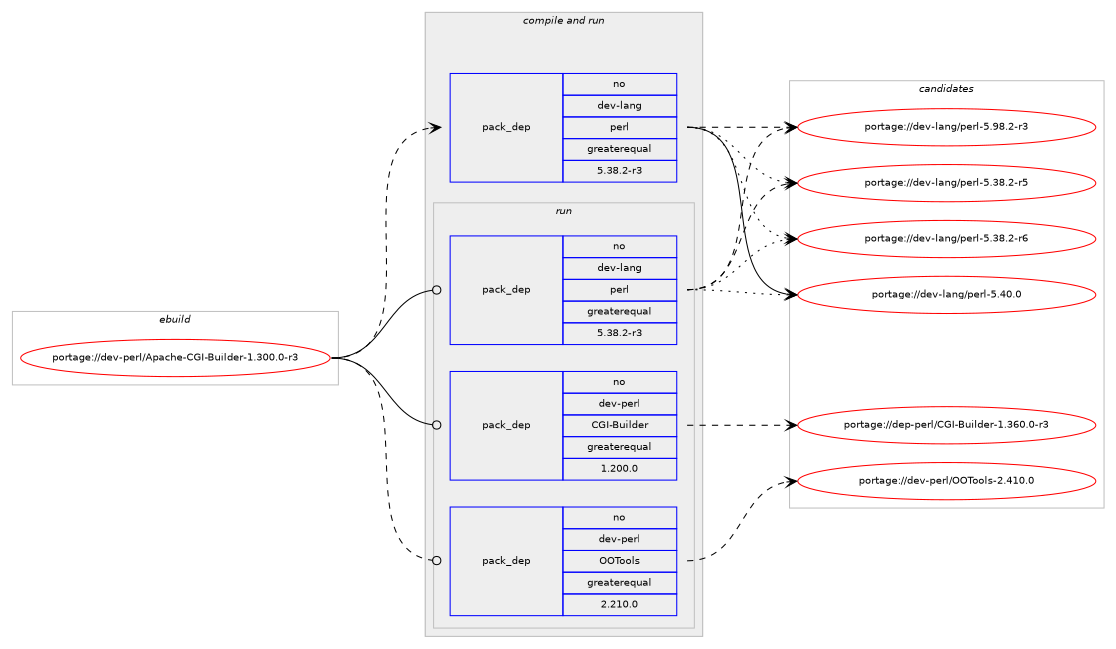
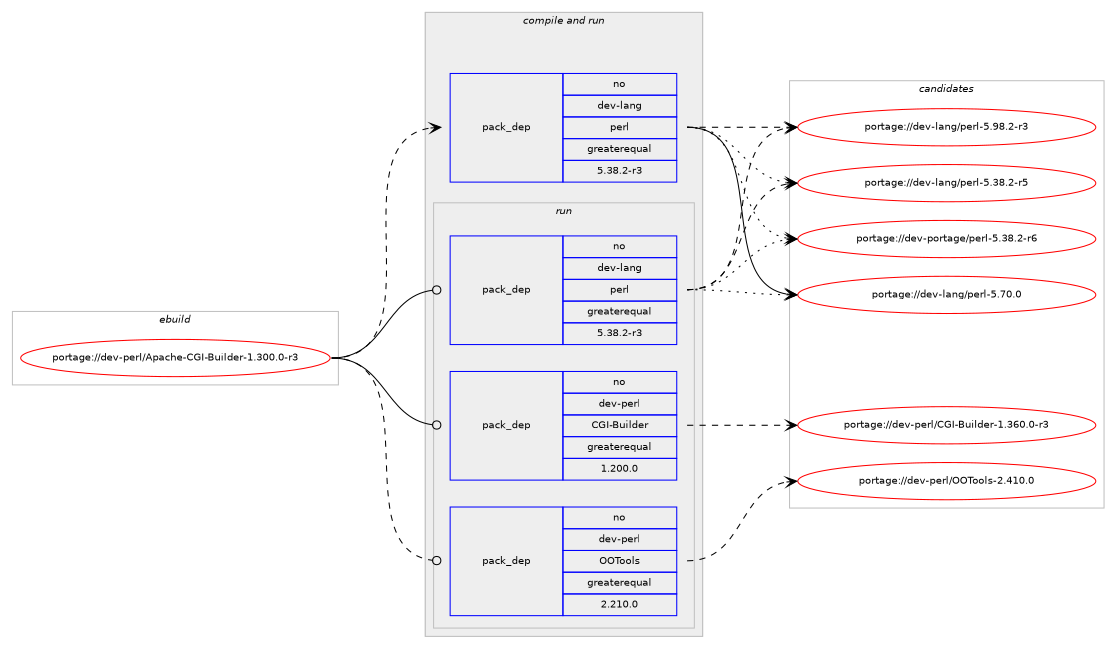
node "portage://dev-lang/perl-5.38.2-r6": label "portage://dev-lang/perl-5.38.2-r6" -> "portage://dev-portage/perl-5.38.2-r6"
node "portage://dev-lang/perl-5.40.0": label "portage://dev-lang/perl-5.40.0" -> "portage://dev-lang/perl-5.70.0"
node "portage://dep-perl/CGI-Builder-1.360.0-r3": label "portage://dep-perl/CGI-Builder-1.360.0-r3" -> "portage://dev-perl/CGI-Builder-1.360.0-r3"
